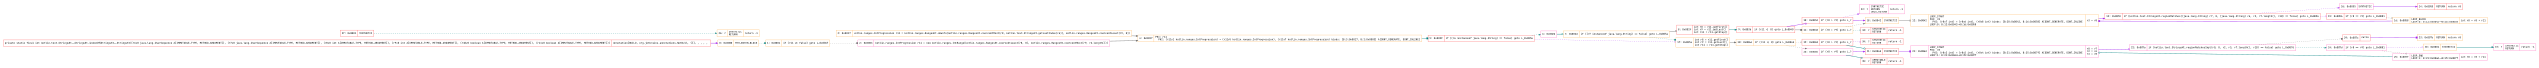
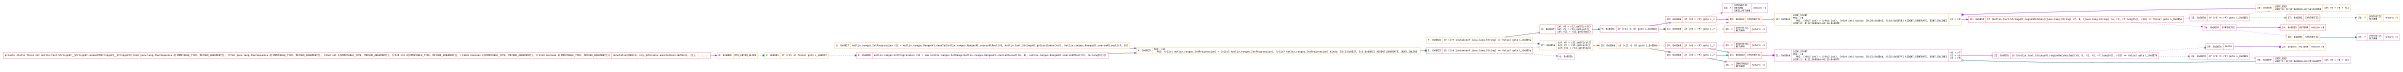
edge "15: 0x0056" -> "27: 0x0081": added
node "16: 0x0058": text "LOOP_BLOCK" -> "LOOP_END"
edge "6: 0x002b" -> "7: 0x002d": removed
edge "18: 0x0066" -> "20: 0x006b": style dashed -> bold
edge "24: 0x007d" -> "30: 0x0081": now "26: 0x0055" -> "30: 0x0081"
edge "20: 0x006b" -> "31: 0x006d": color purple -> teal
